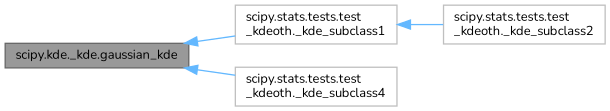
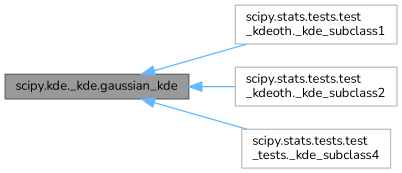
edge "scipy.stats.tests.test _kdeoth._kde_subclass2" -> "scipy.stats.tests.test _kdeoth._kde_subclass1": now "scipy.stats.tests.test _kdeoth._kde_subclass2" -> "scipy.kde._kde.gaussian_kde"
node "scipy.stats.tests.test _kdeoth._kde_subclass4": label "scipy.stats.tests.test _kdeoth._kde_subclass4" -> "scipy.stats.tests.test _tests._kde_subclass4"
